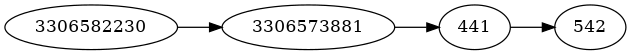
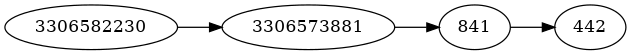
node "441": label "441" -> "841"
node "542": label "542" -> "442"
